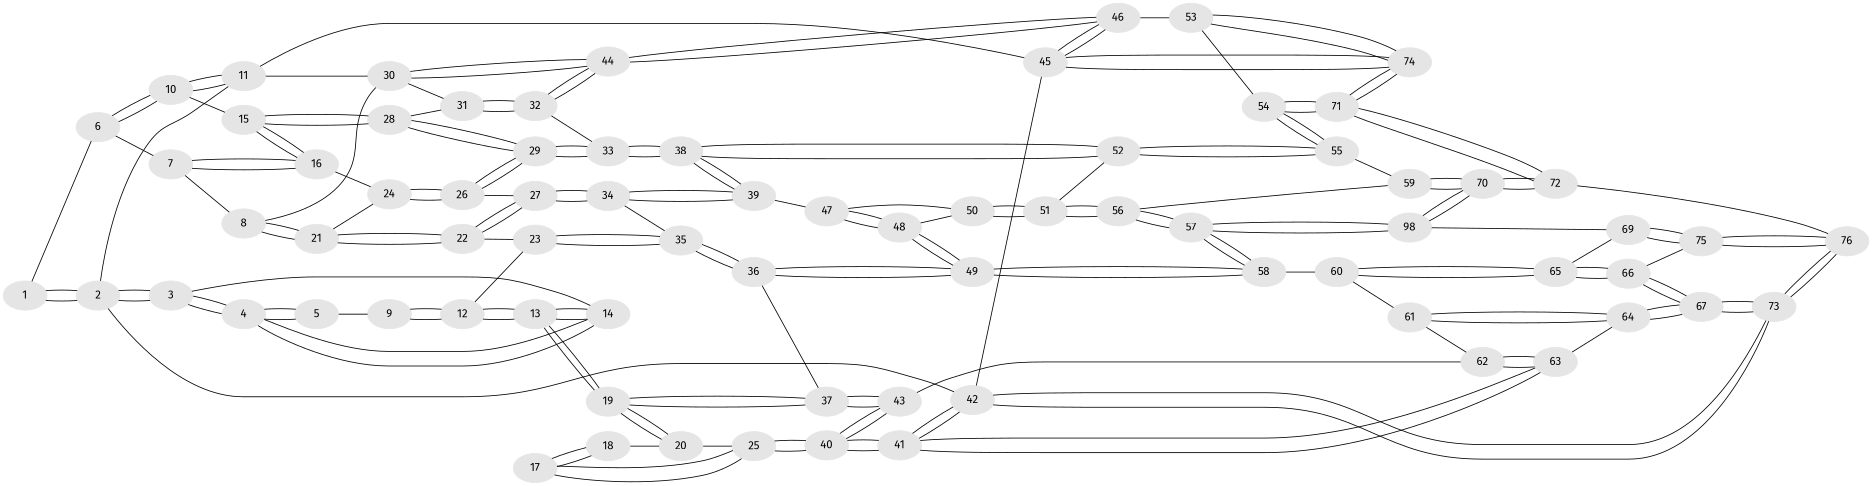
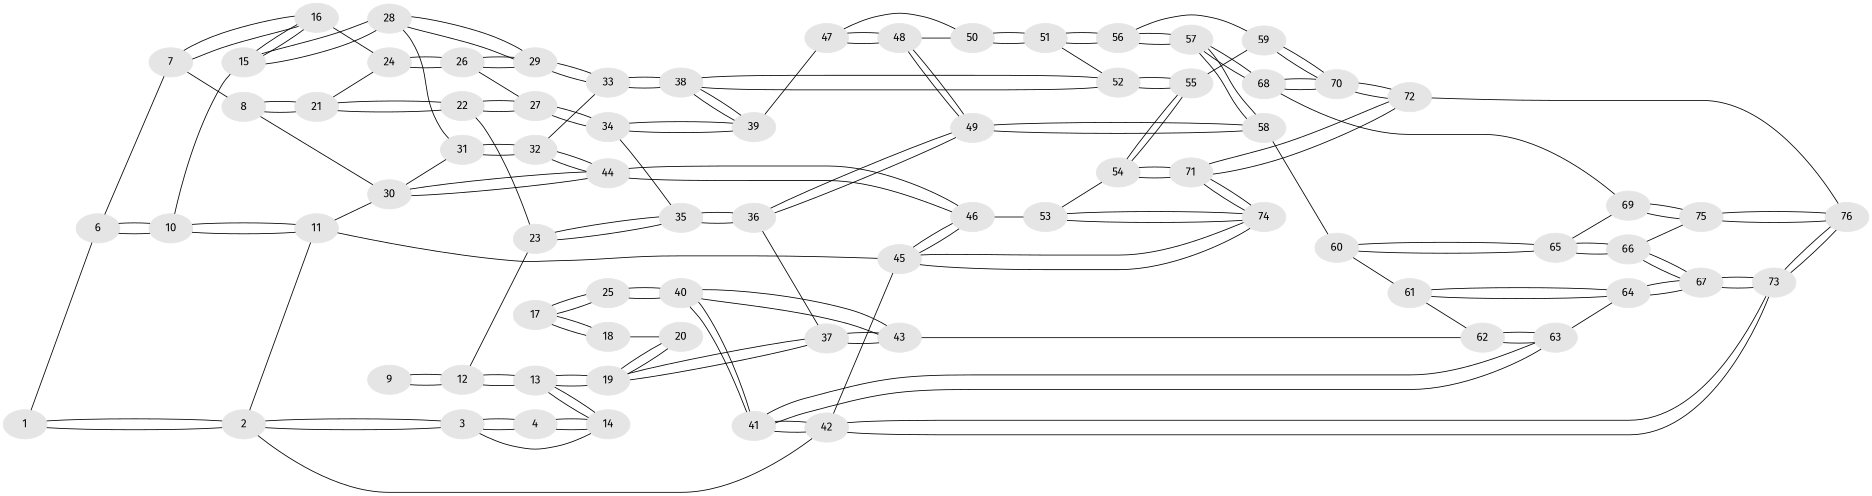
node "98": label "98" -> "68"
node "5": removed
edge "20" -- "25": removed
